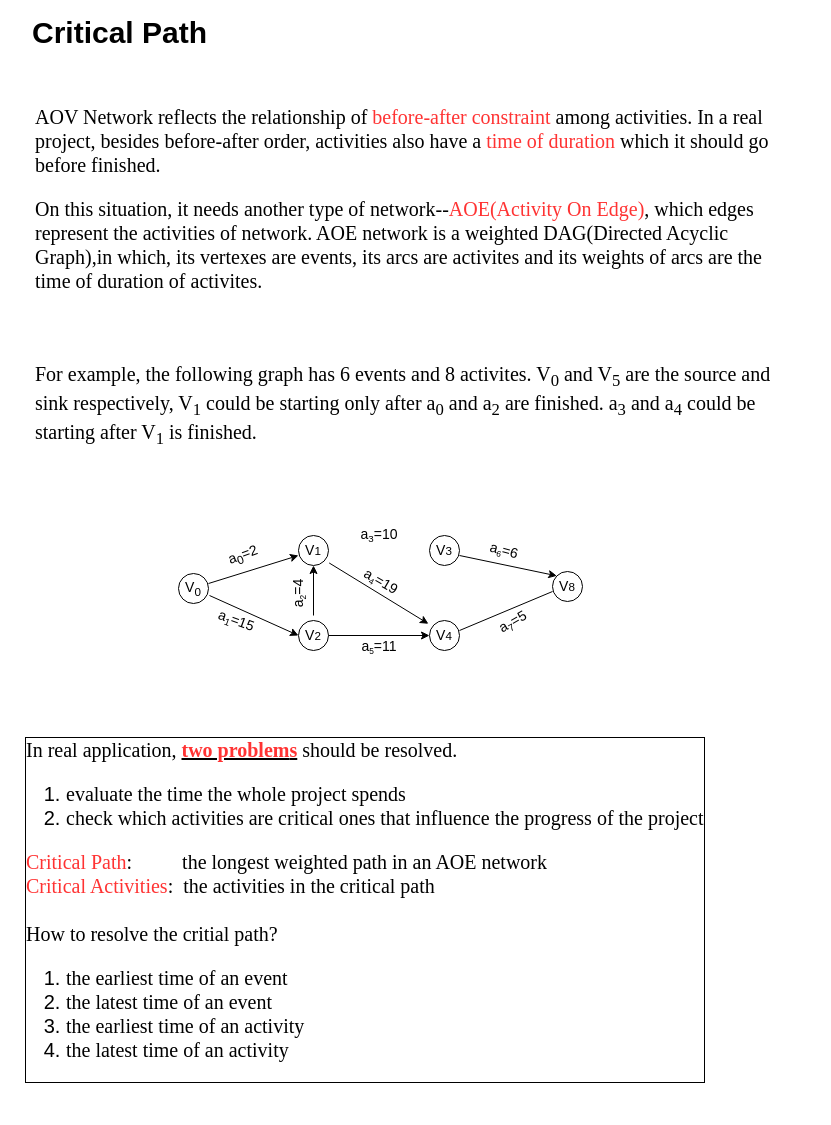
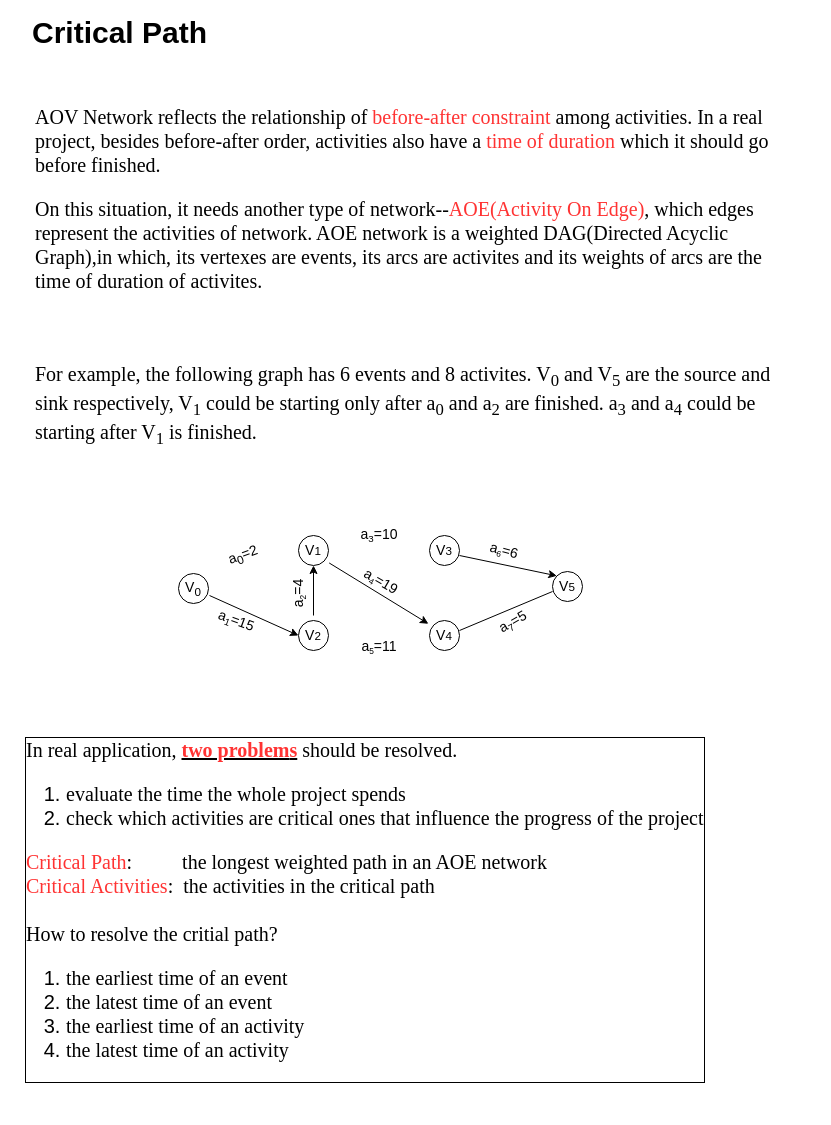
edge "V0" -> "V1": removed
node "V8": label "V8" -> "V5"
edge "V2" -> "V4": removed
